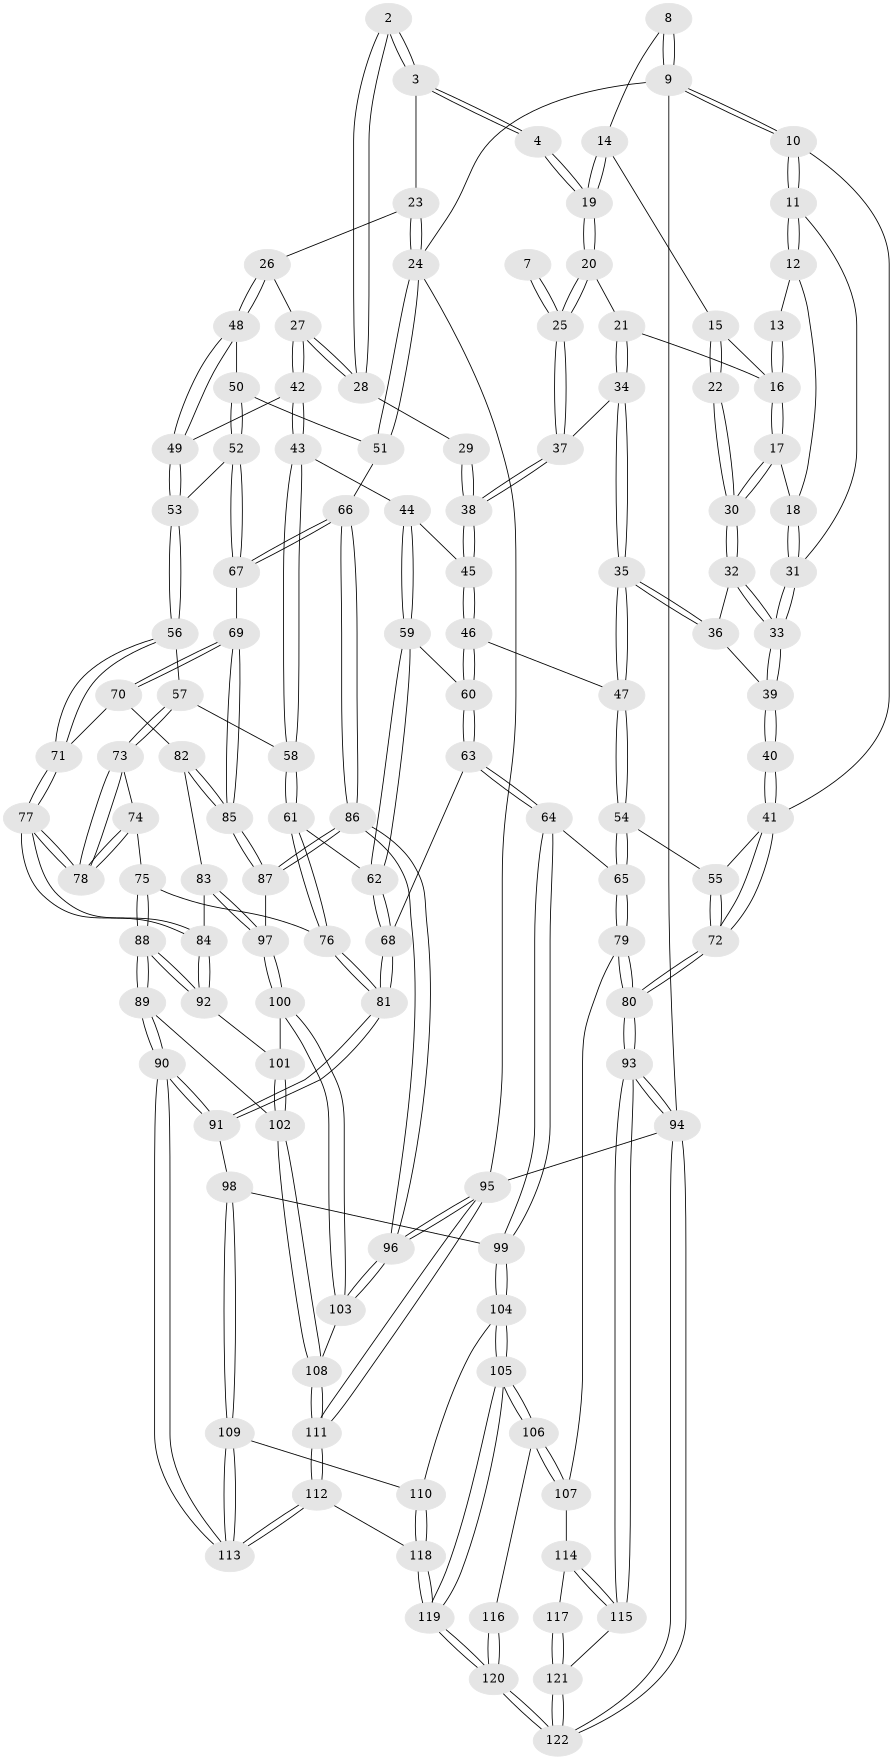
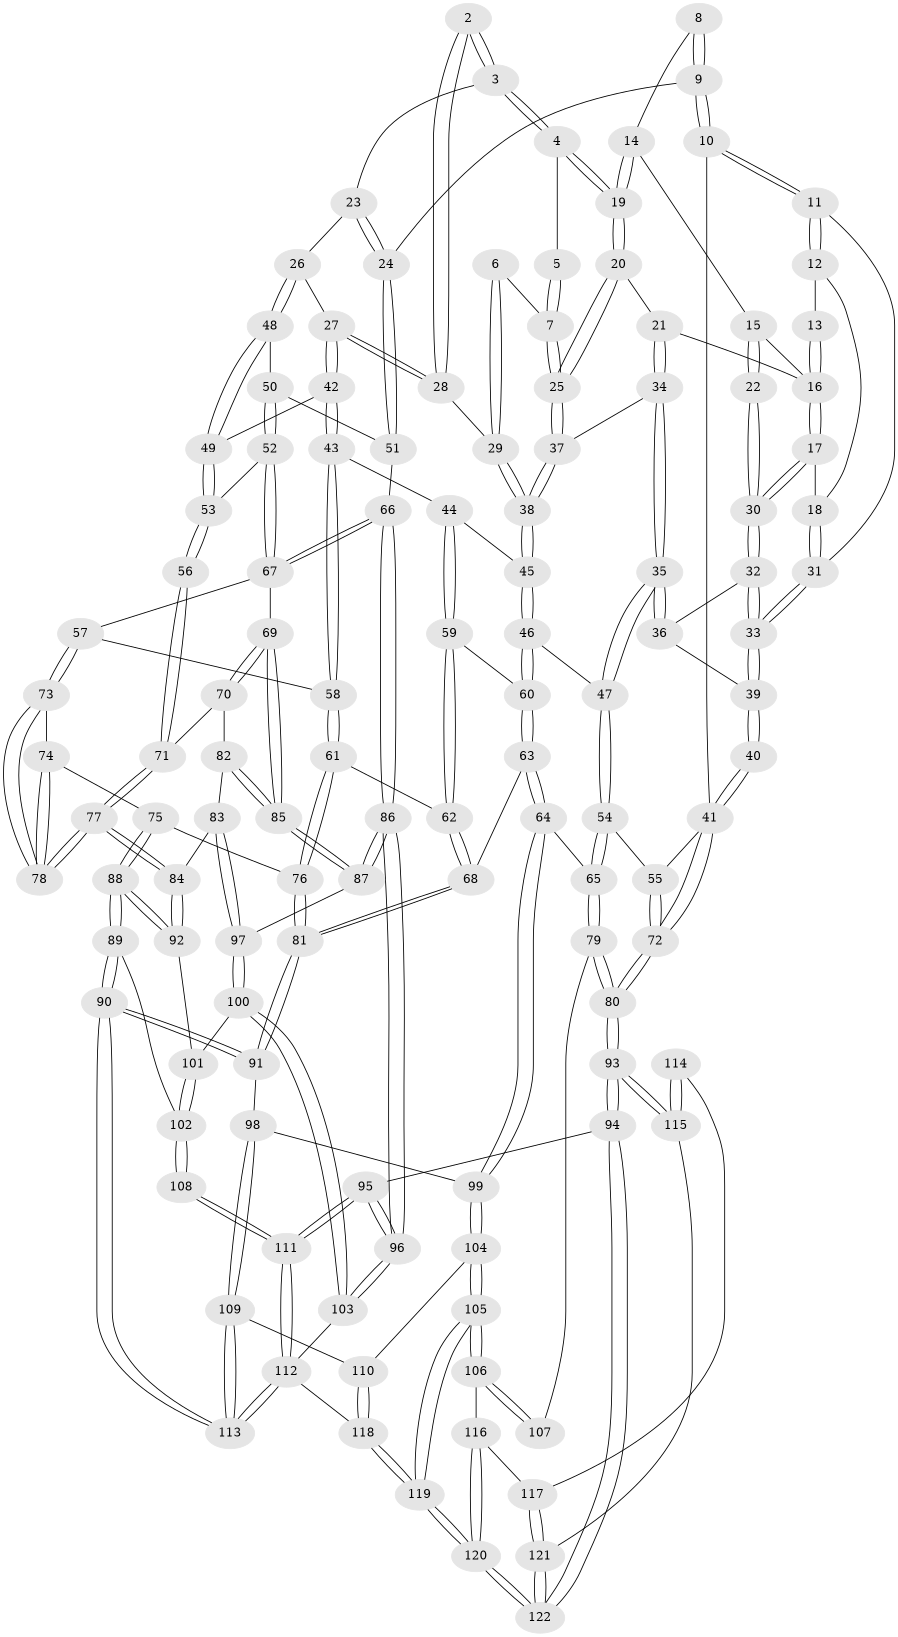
node "6": added
node "5": added
edge "9" -- "94": removed
edge "56" -- "57": now "67" -- "57"
edge "24" -- "95": removed
edge "103" -- "108": now "103" -- "112"
edge "116" -- "117": added
edge "107" -- "114": removed
